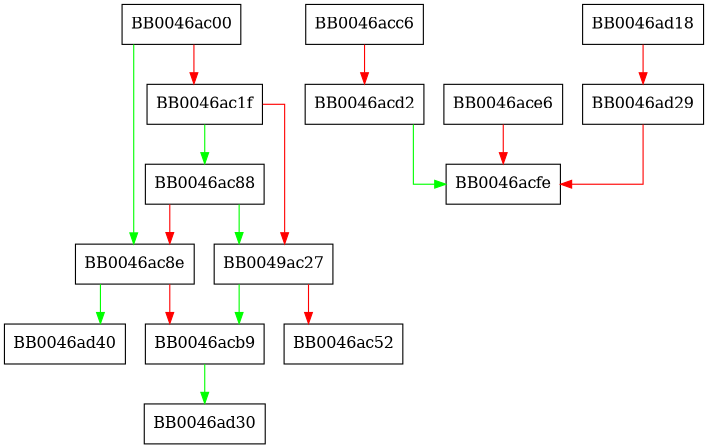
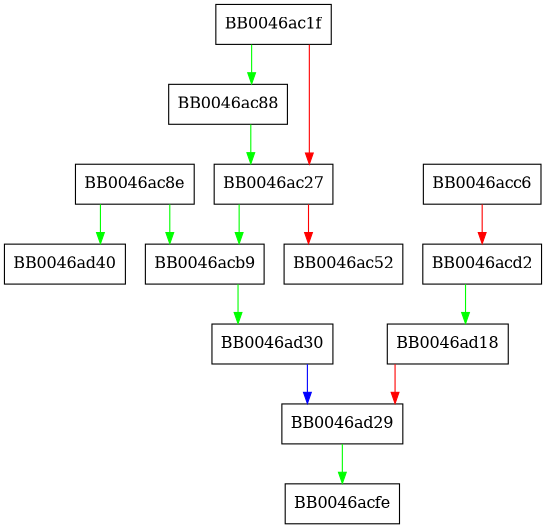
node "BB0046ac00": removed
node "BB0046ace6": removed
edge "BB0046acd2" -> "BB0046acfe": now "BB0046acd2" -> "BB0046ad18"
edge "BB0046ad29" -> "BB0046acfe": color red -> green
edge "BB0046ac88" -> "BB0046ac8e": removed
node "BB0049ac27": label "BB0049ac27" -> "BB0046ac27"
edge "BB0046ac8e" -> "BB0046acb9": color red -> green
edge "BB0046ad30" -> "BB0046ad29": added
